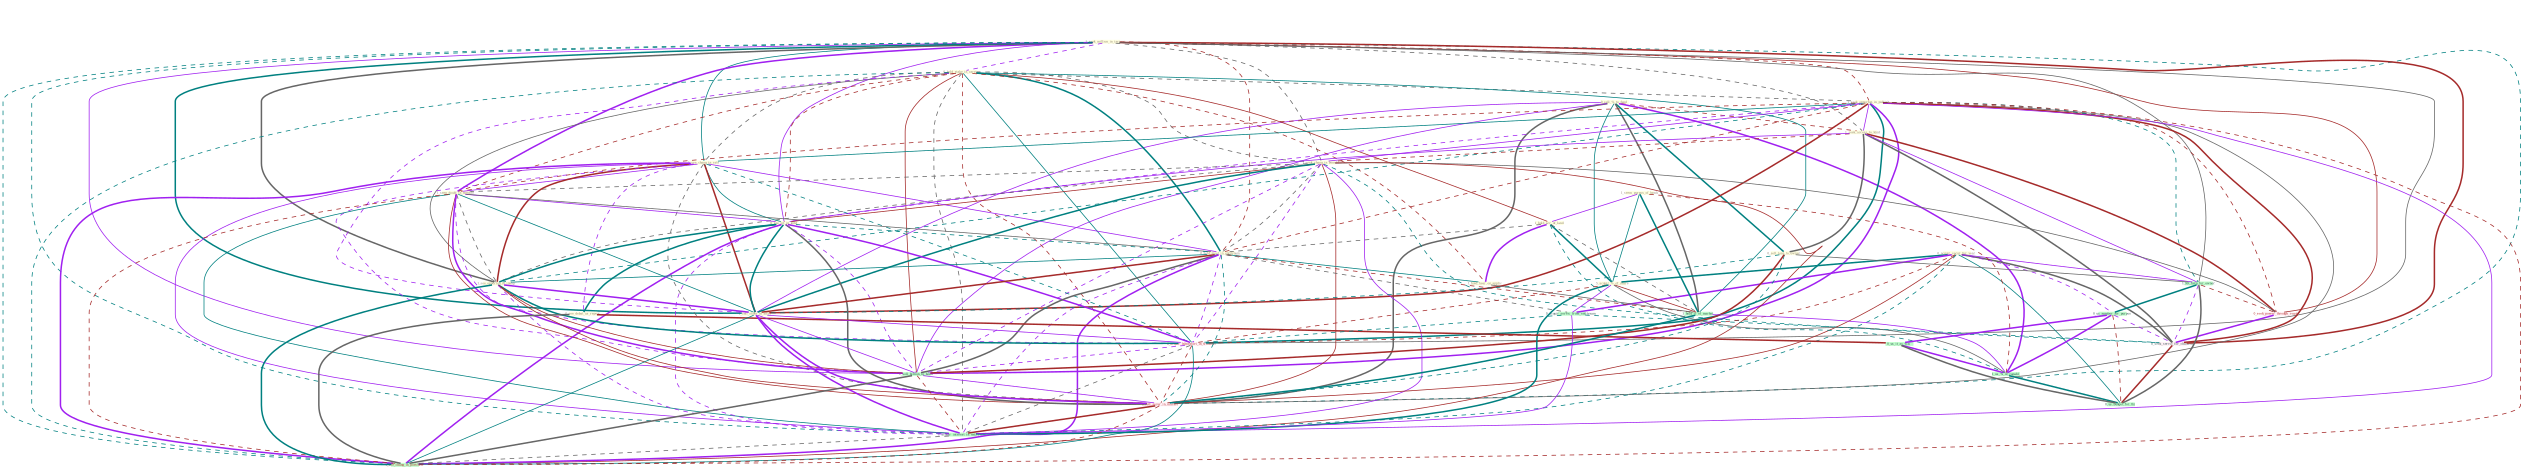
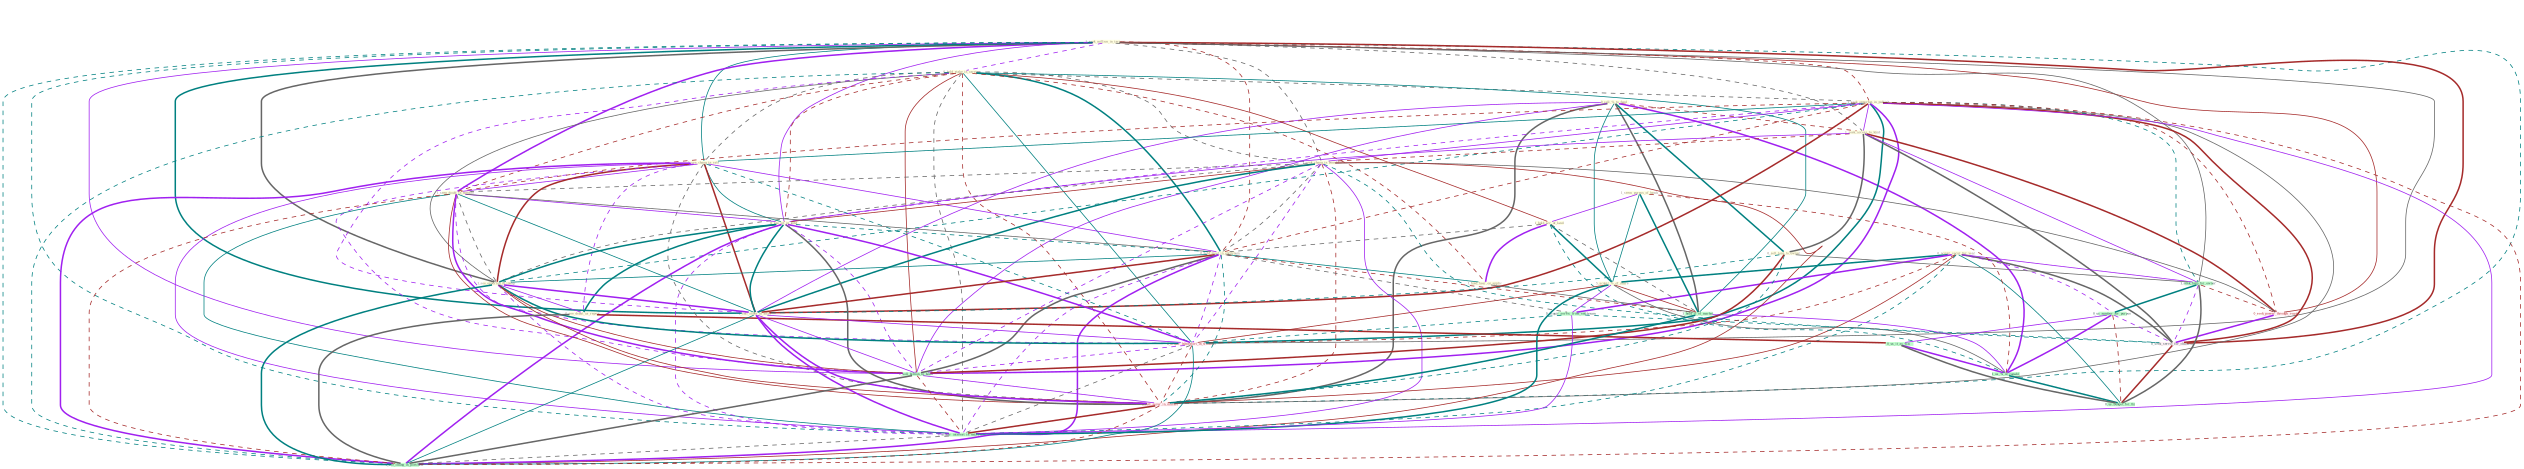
node "1_lot_help_for_owner": label "1_lot_help_for_owner" -> "1_seek_help_for_owner"
edge "1_see_opportun_in_integr" -- "0_see_debat_as_repeat": added
edge "5_acquir_%_of_share" -- "0_acquir_laboratori_in_transact": style dashed -> solid
edge "1_seek_chang_in_benefit" -- "0_sell_secur_in_market": style solid -> dashed
edge "0_us_number_for_purpos" -- "0_us_it_as_wai": style bold -> solid
node "1_see_chang_in_portfolio": fontcolor #b22222 -> #2f4f4f
